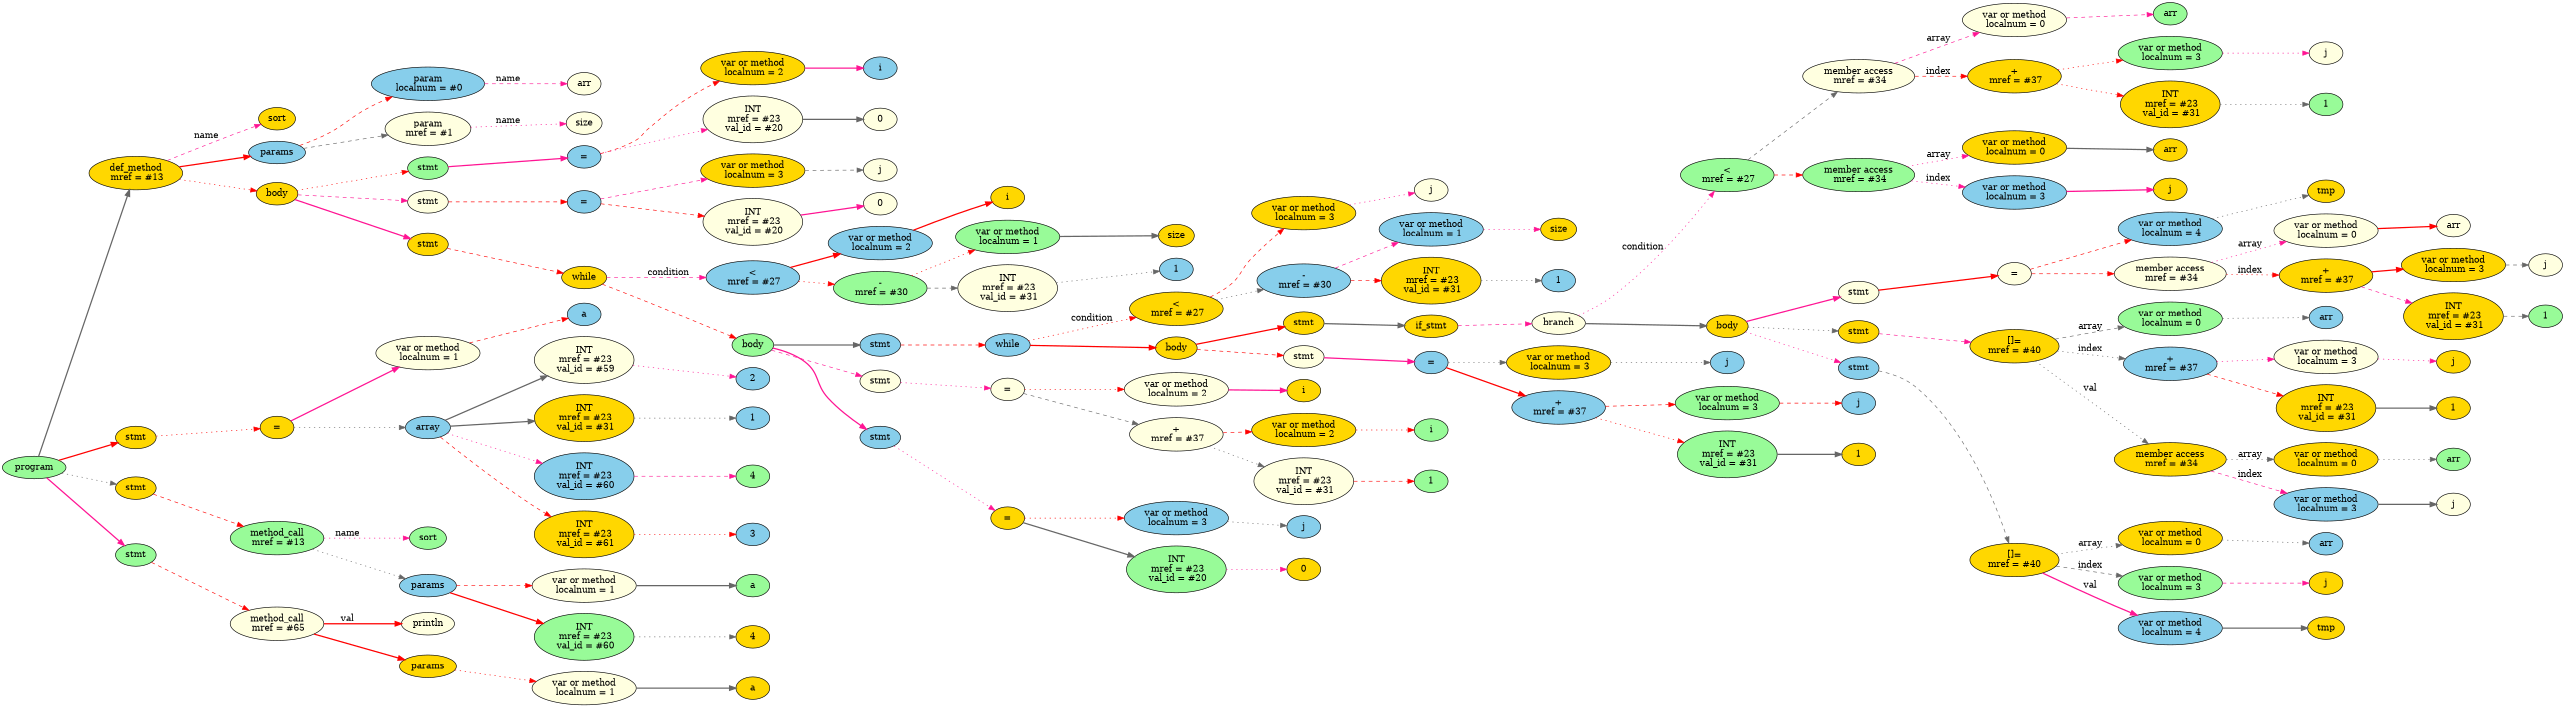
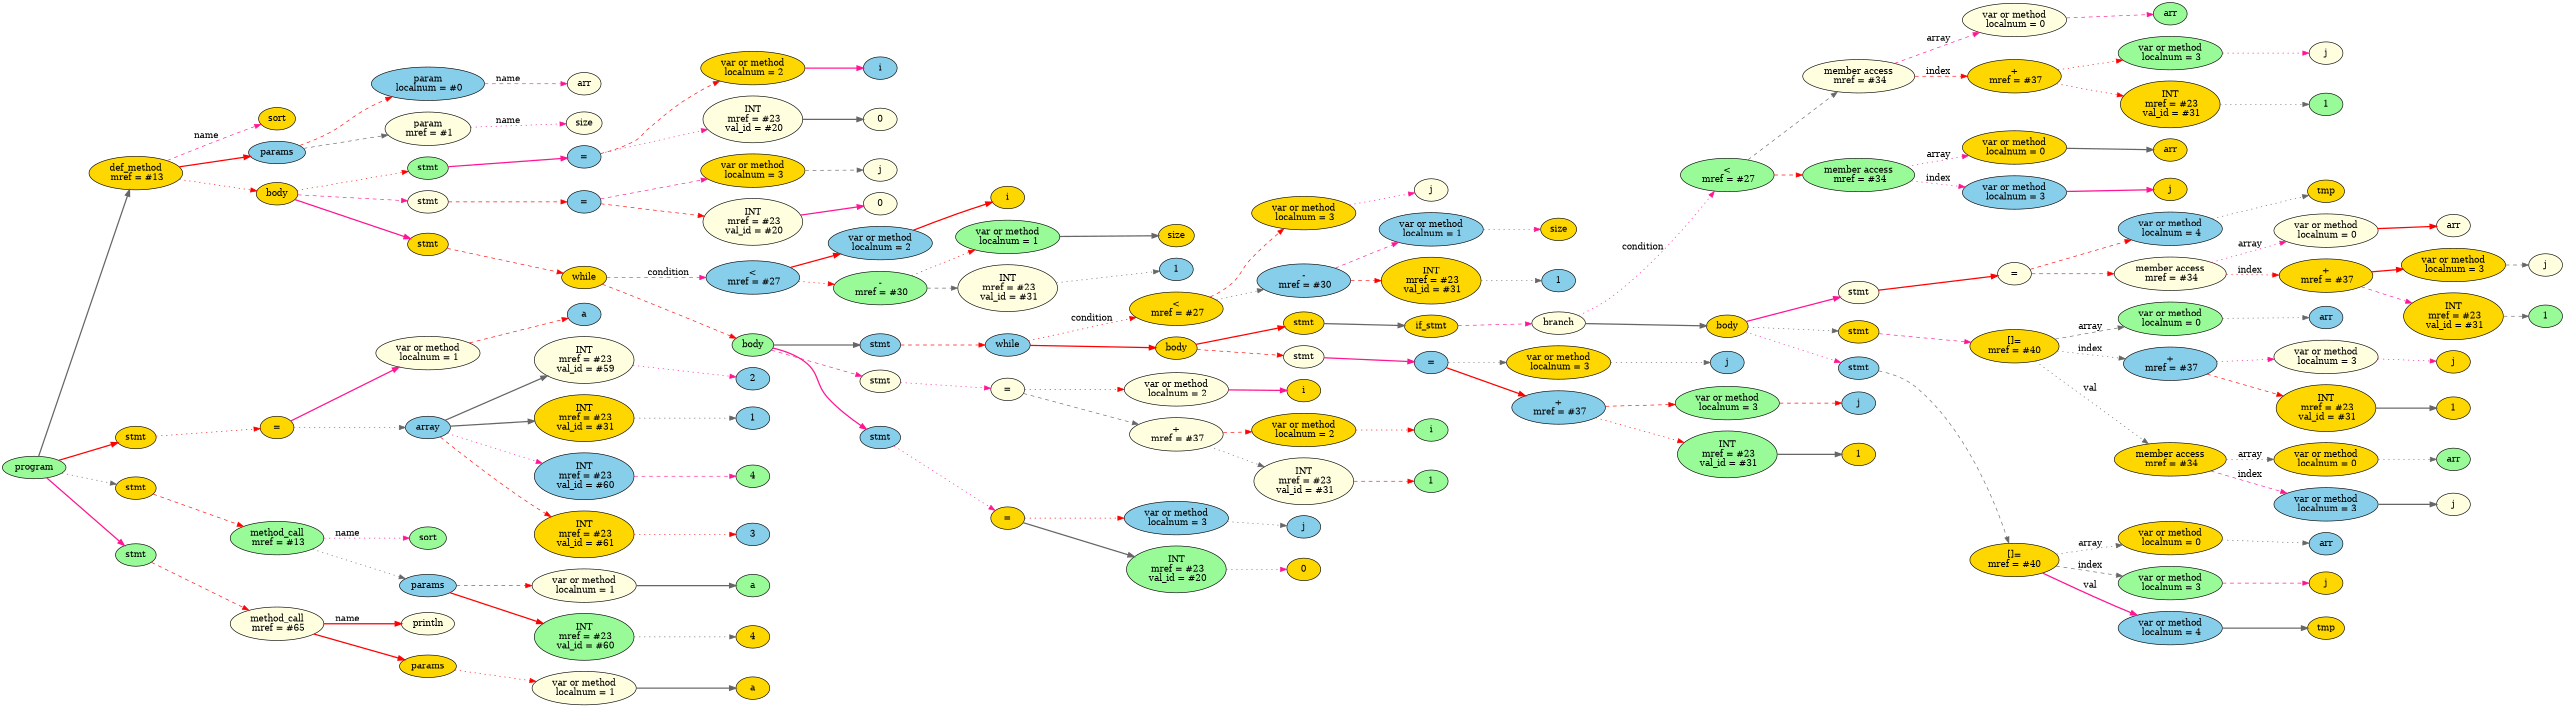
edge "method_call mref = #65" -> "println": label "val" -> "name"
